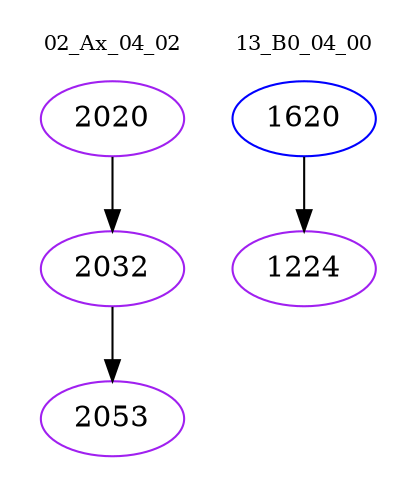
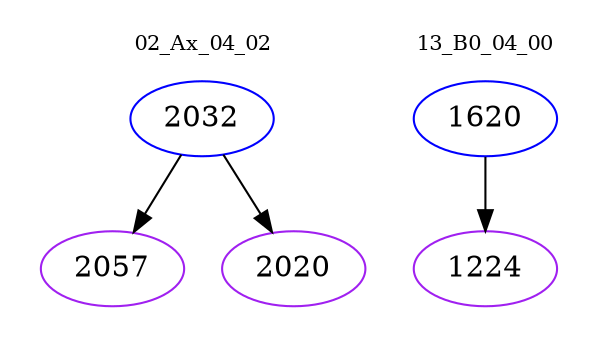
edge "2020" -> "2032": reversed
node "2032": color purple -> blue
node "2053": label "2053" -> "2057"
